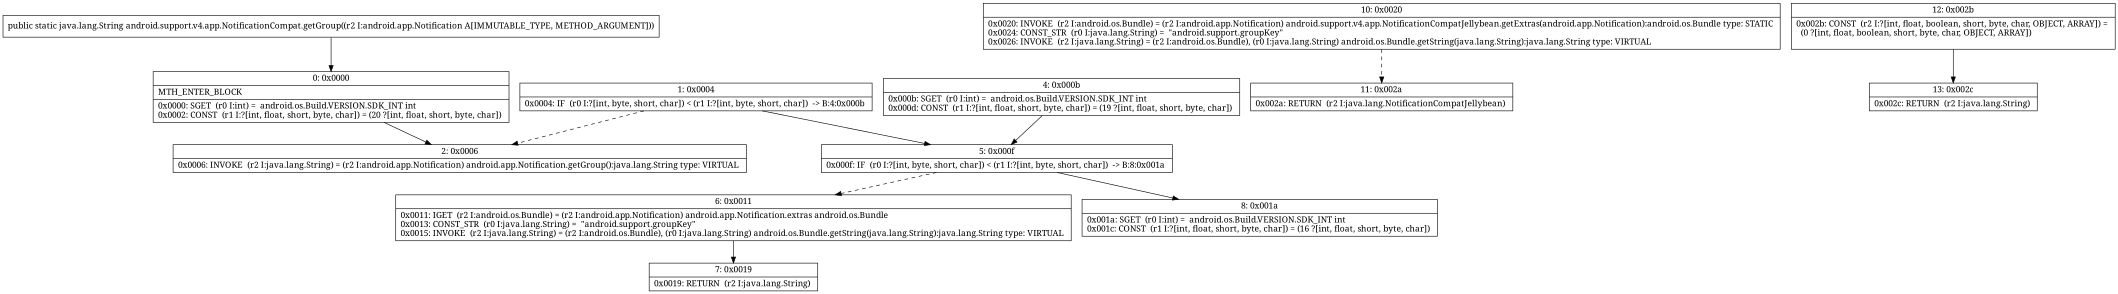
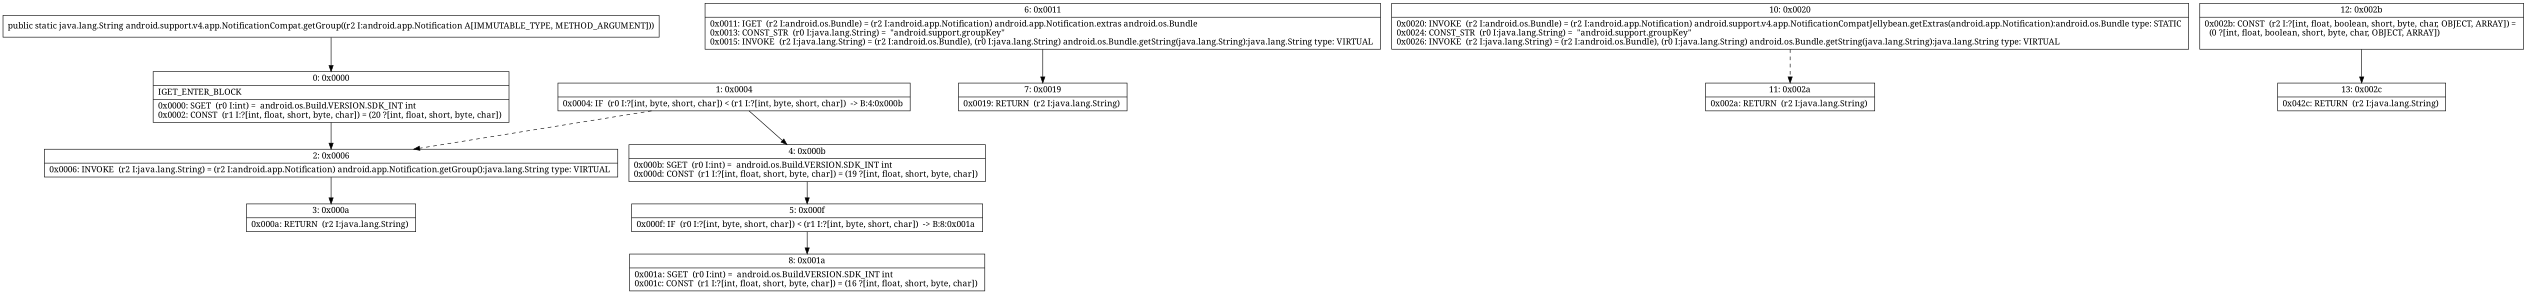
node "0: 0x0000": text "MTH_ENTER_BLOCK" -> "IGET_ENTER_BLOCK"
node "11: 0x002a": text "0x002a: RETURN  (r2 I:java.lang.NotificationCompatJellybean)" -> "0x002a: RETURN  (r2 I:java.lang.String)"
node "13: 0x002c": text "0x002c: RETURN  (r2 I:java.lang.String)" -> "0x042c: RETURN  (r2 I:java.lang.String)"
edge "1: 0x0004" -> "5: 0x000f": now "1: 0x0004" -> "4: 0x000b"
edge "5: 0x000f" -> "6: 0x0011": removed
node "3: 0x000a": added
